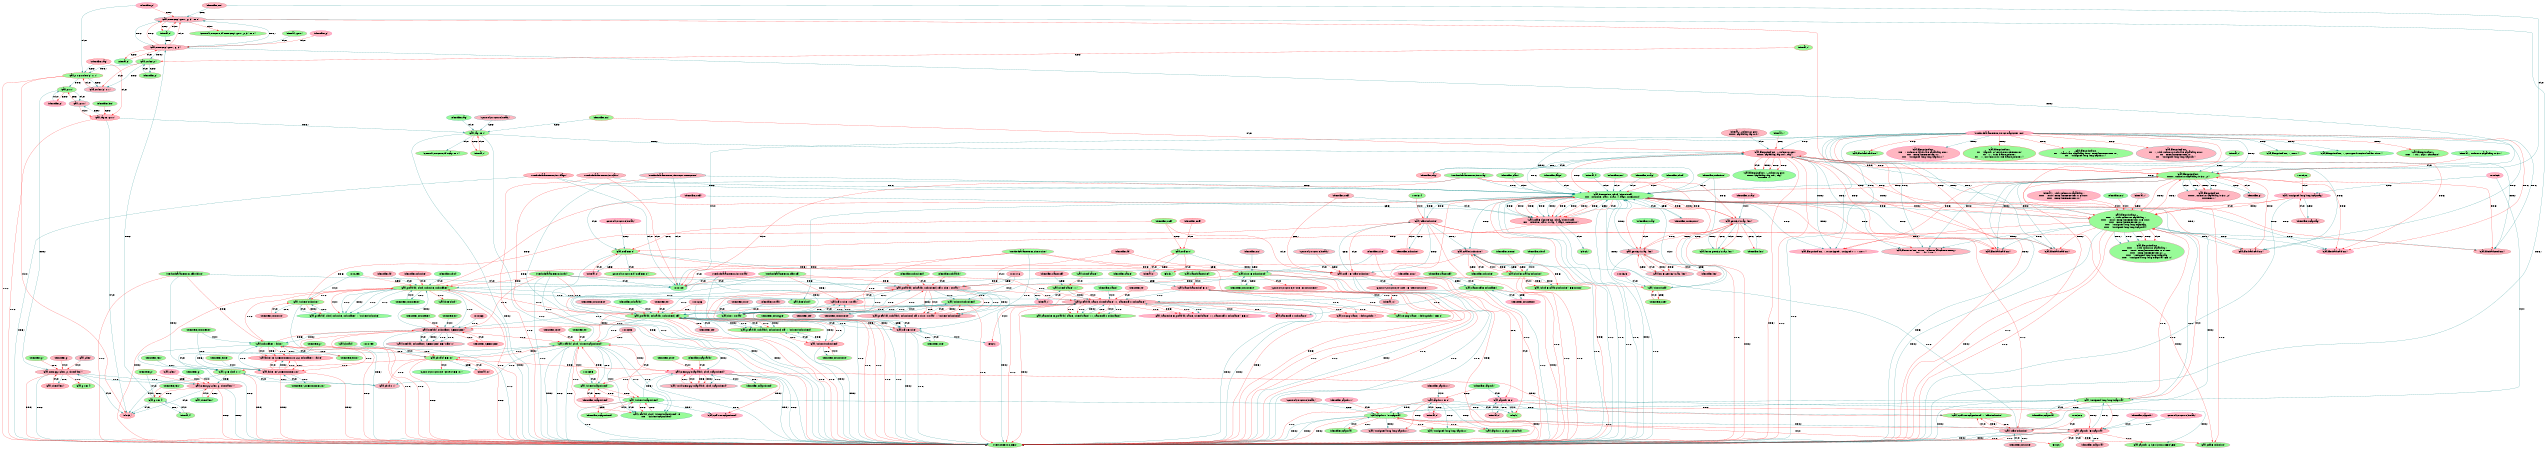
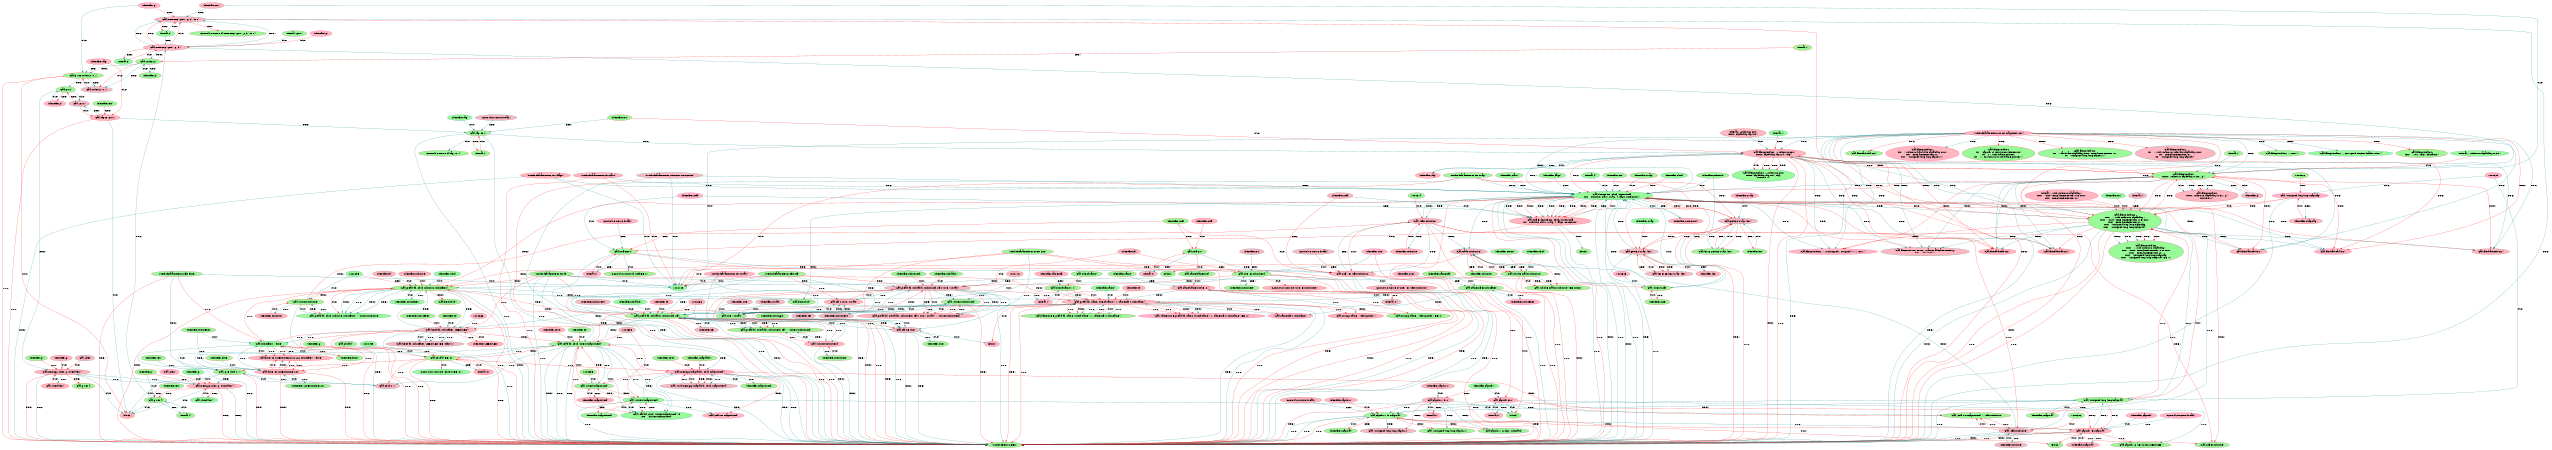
node "(ControlStructure,if (xcap != 1))": label "(ControlStructure,if (xcap != 1))" -> "(ControlStructure,if (tag != 1))"
